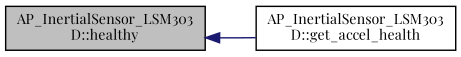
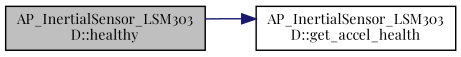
edge "AP_InertialSensor_LSM303 D::get_accel_health" -> "AP_InertialSensor_LSM303 D::healthy": reversed
